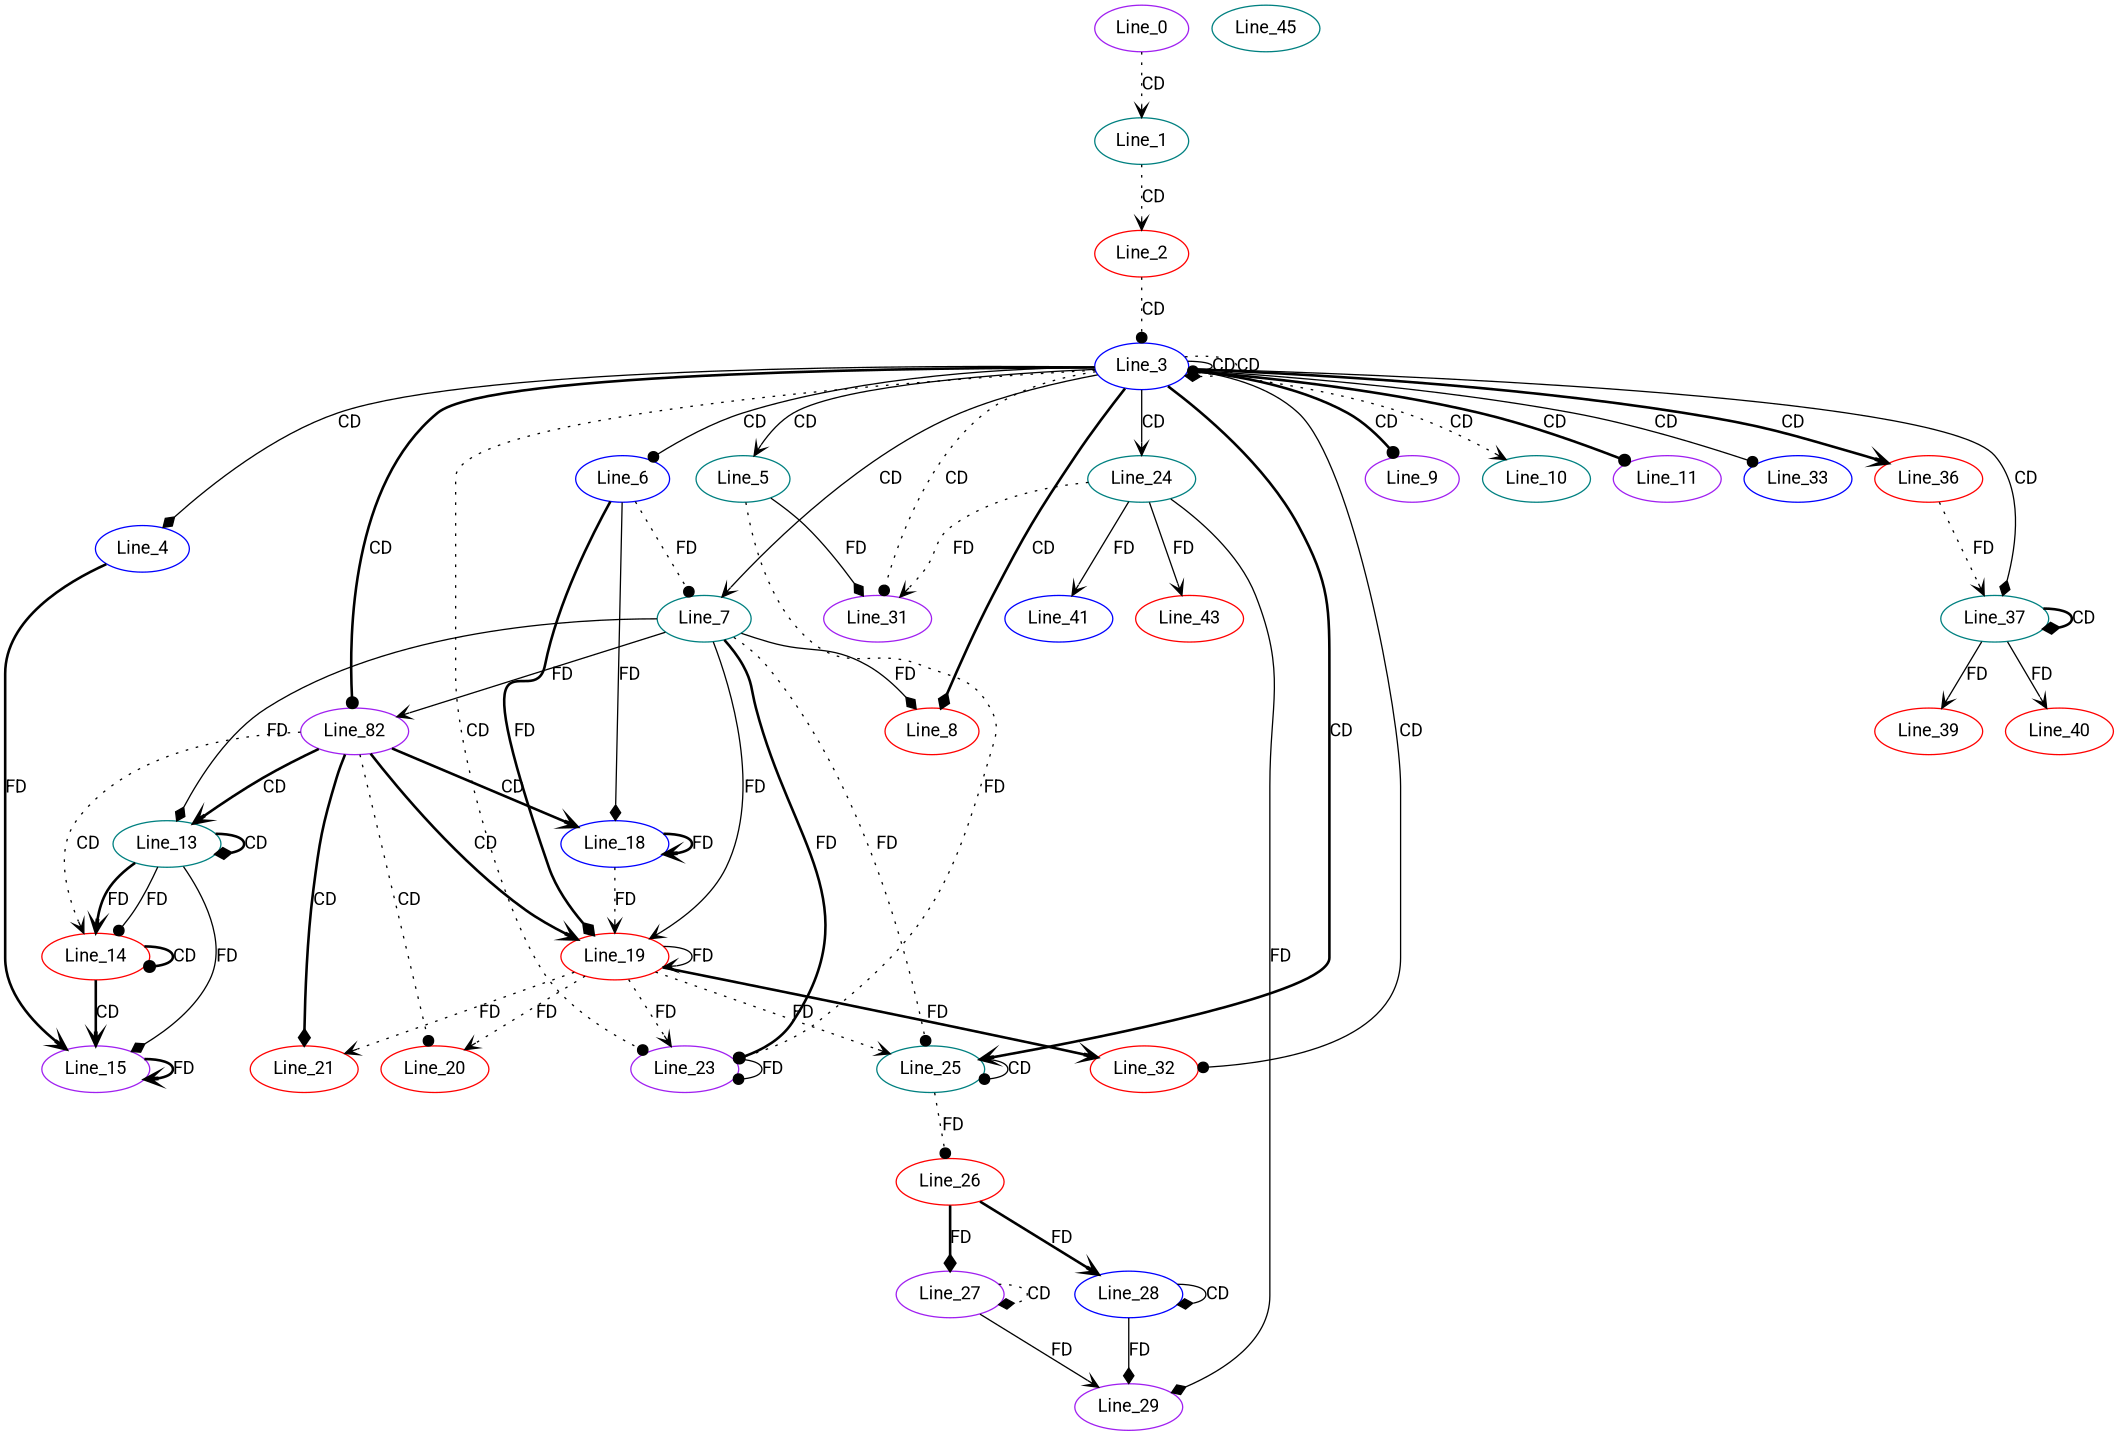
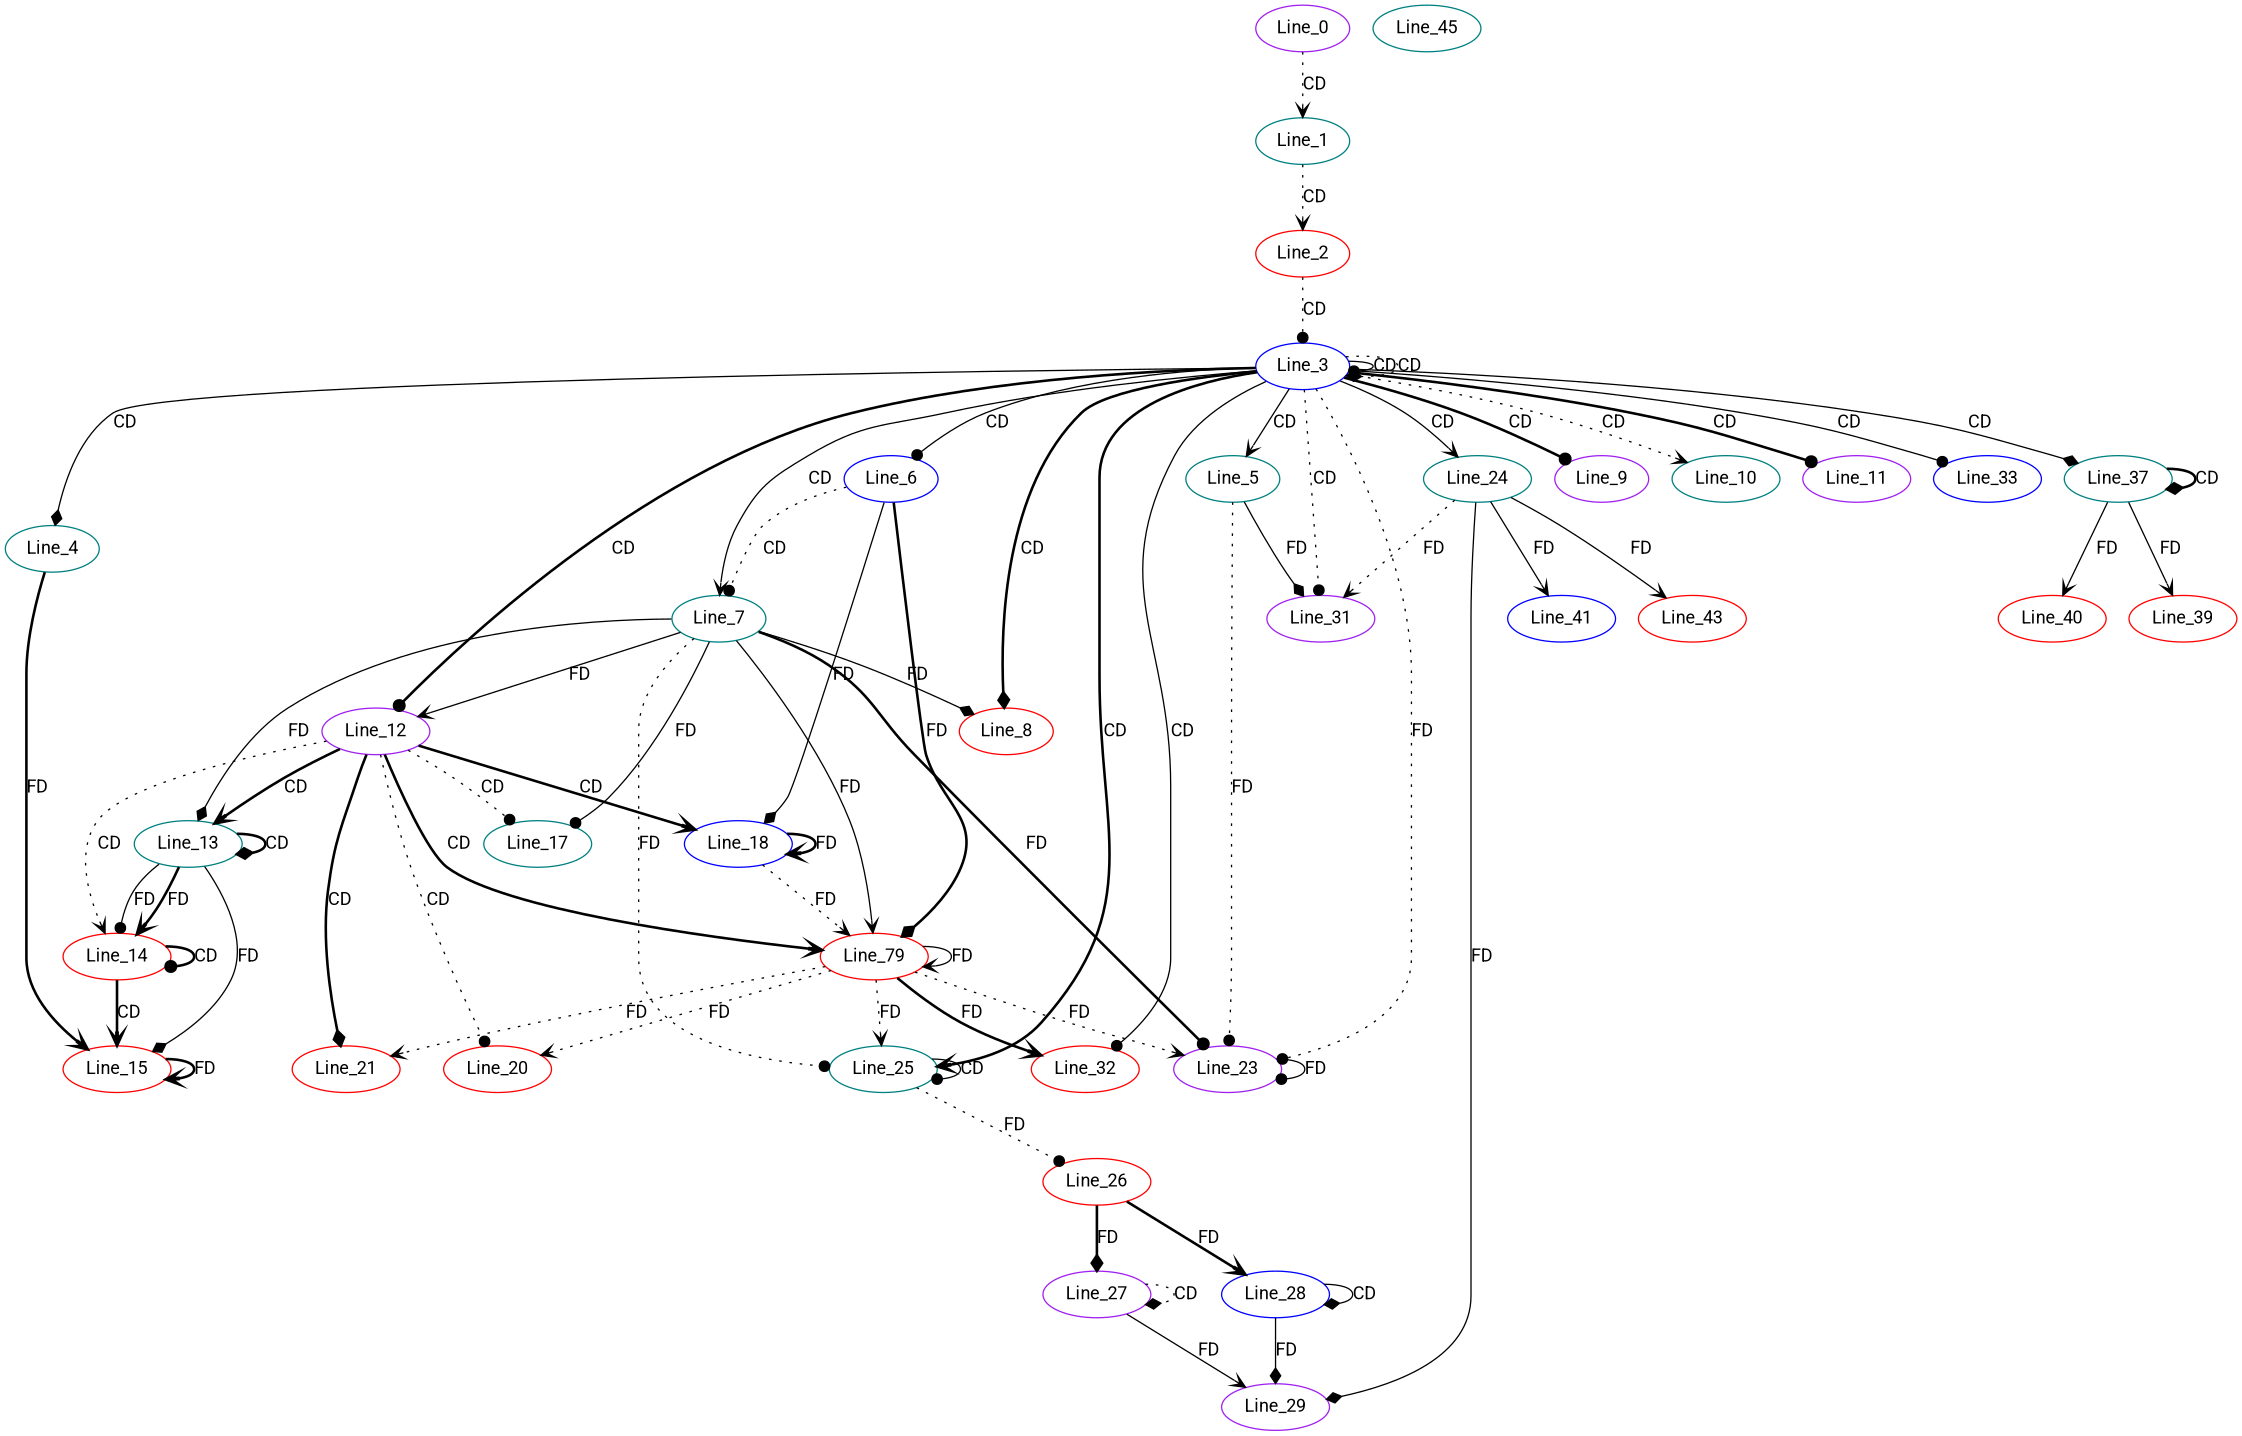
node "Line_36": removed
node "Line_4": color blue -> teal
edge "Line_6" -> "Line_7": label "FD" -> "CD"
node "Line_82": label "Line_82" -> "Line_12"
edge "Line_3" -> "Line_23": label "CD" -> "FD"
node "Line_17": added
node "Line_19": label "Line_19" -> "Line_79"
node "Line_15": color purple -> red
